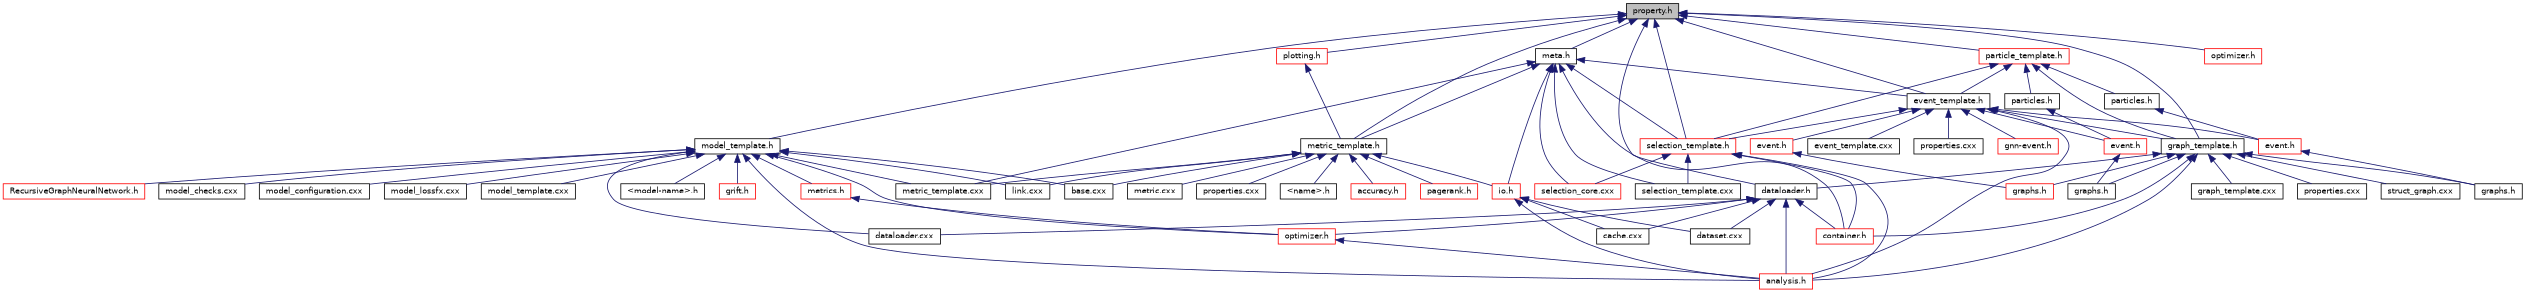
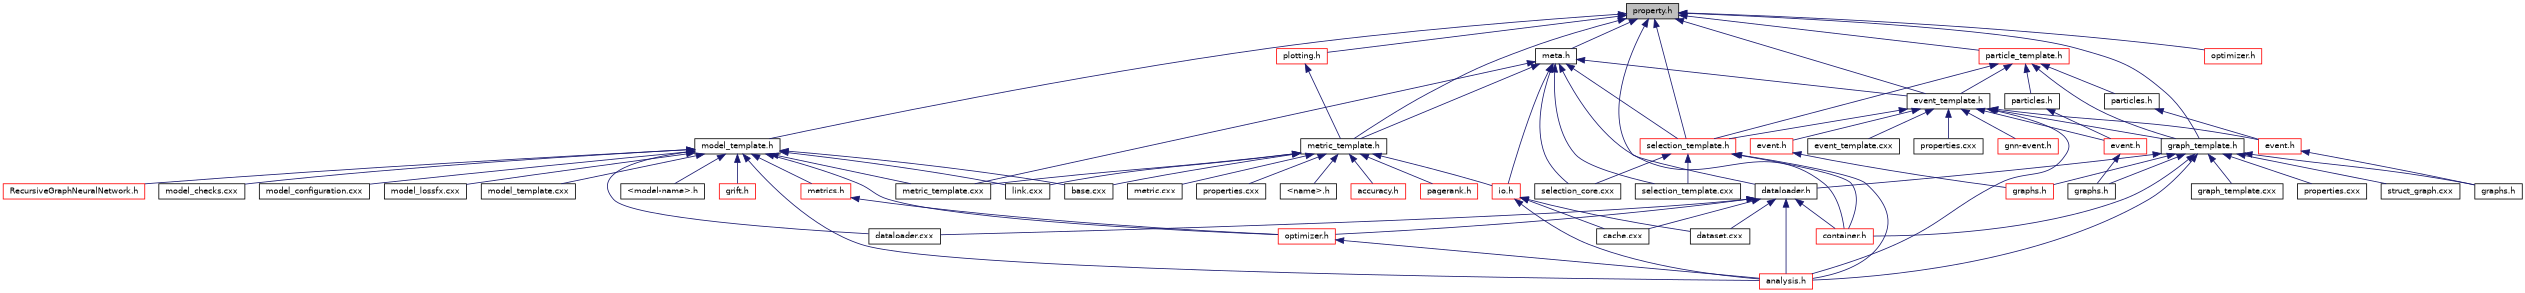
node "selection_core.cxx": color red -> black
